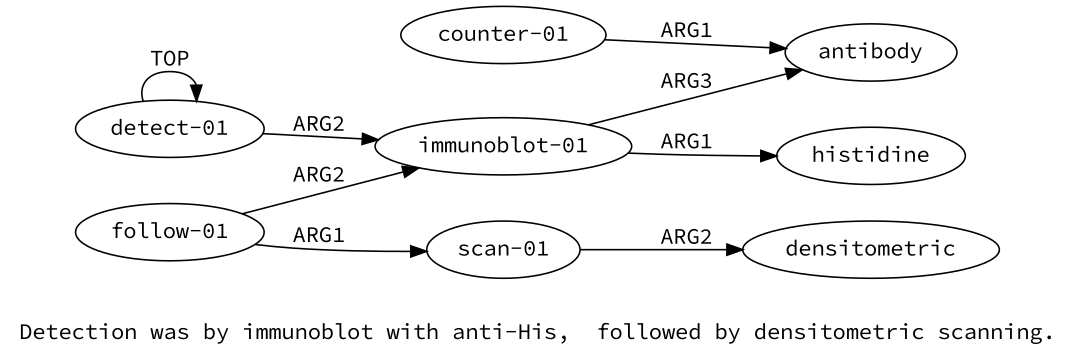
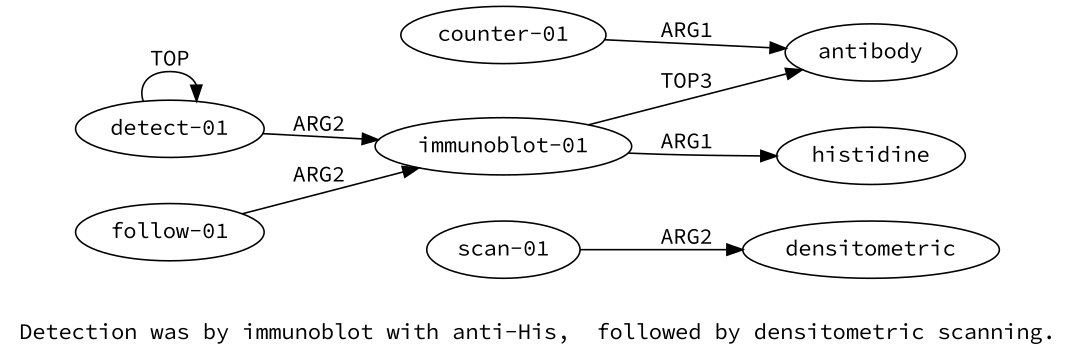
edge "immunoblot-01" -> "antibody": label "ARG3" -> "TOP3"
edge "follow-01" -> "scan-01": removed, label "ARG1"
